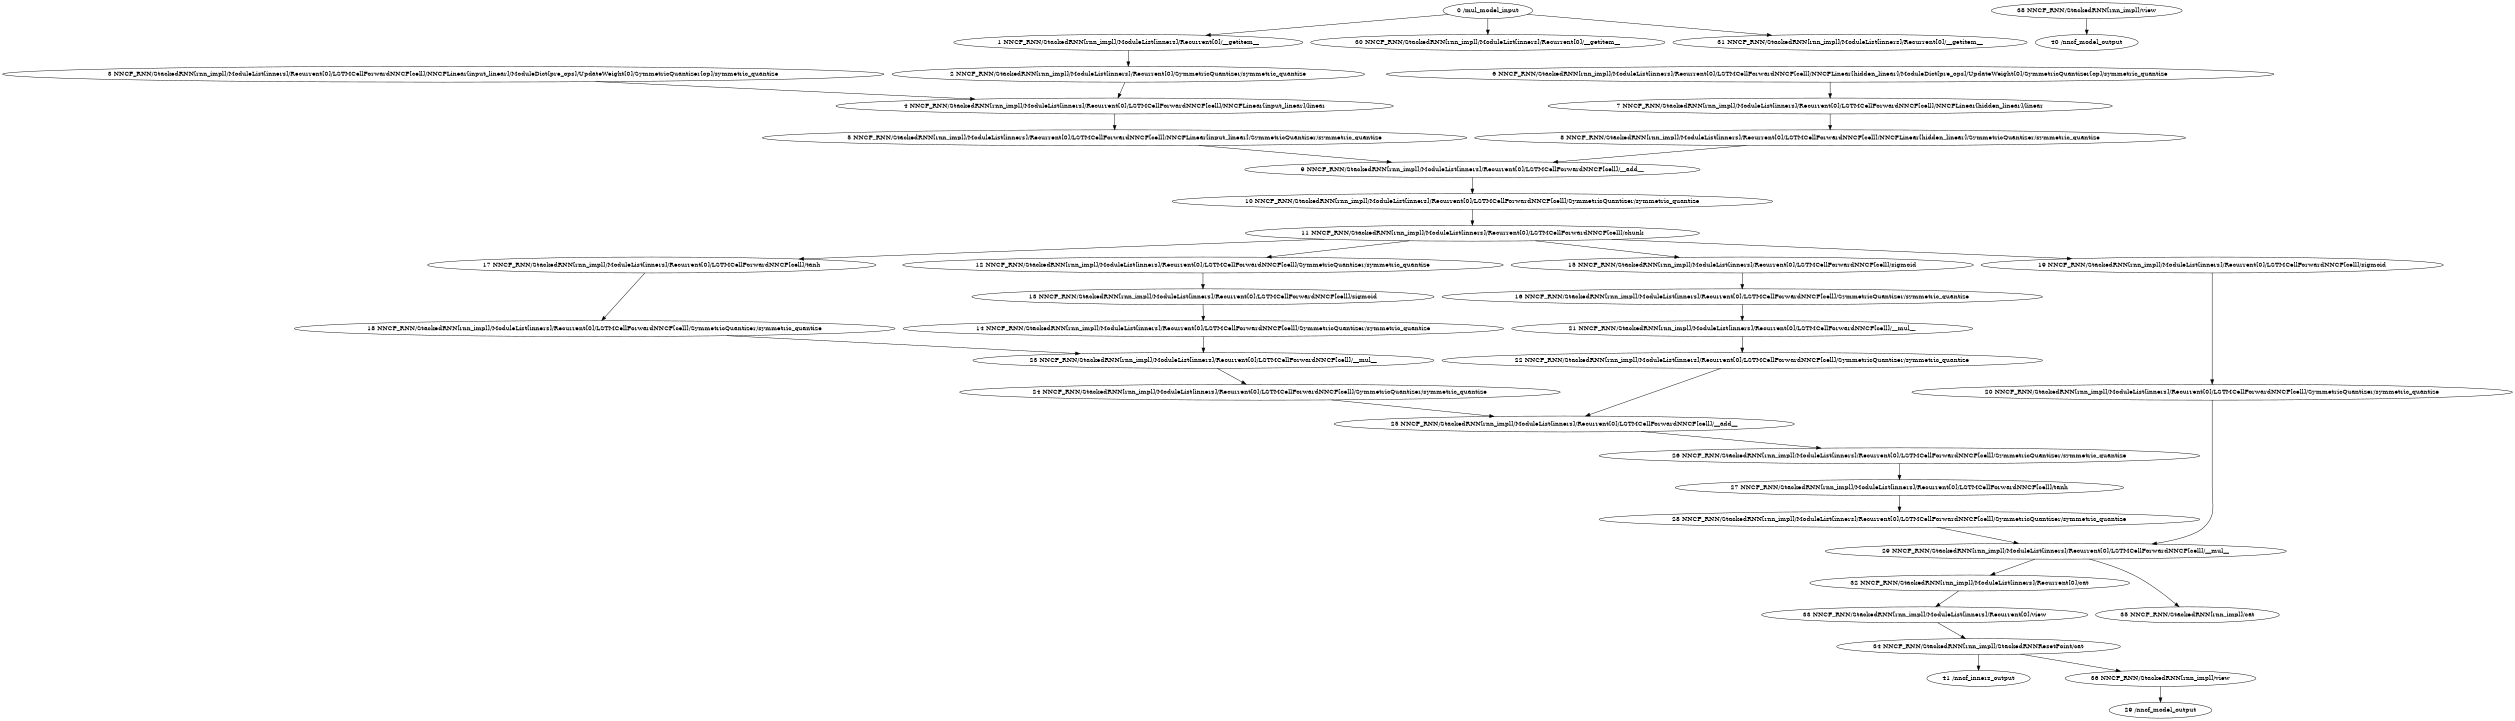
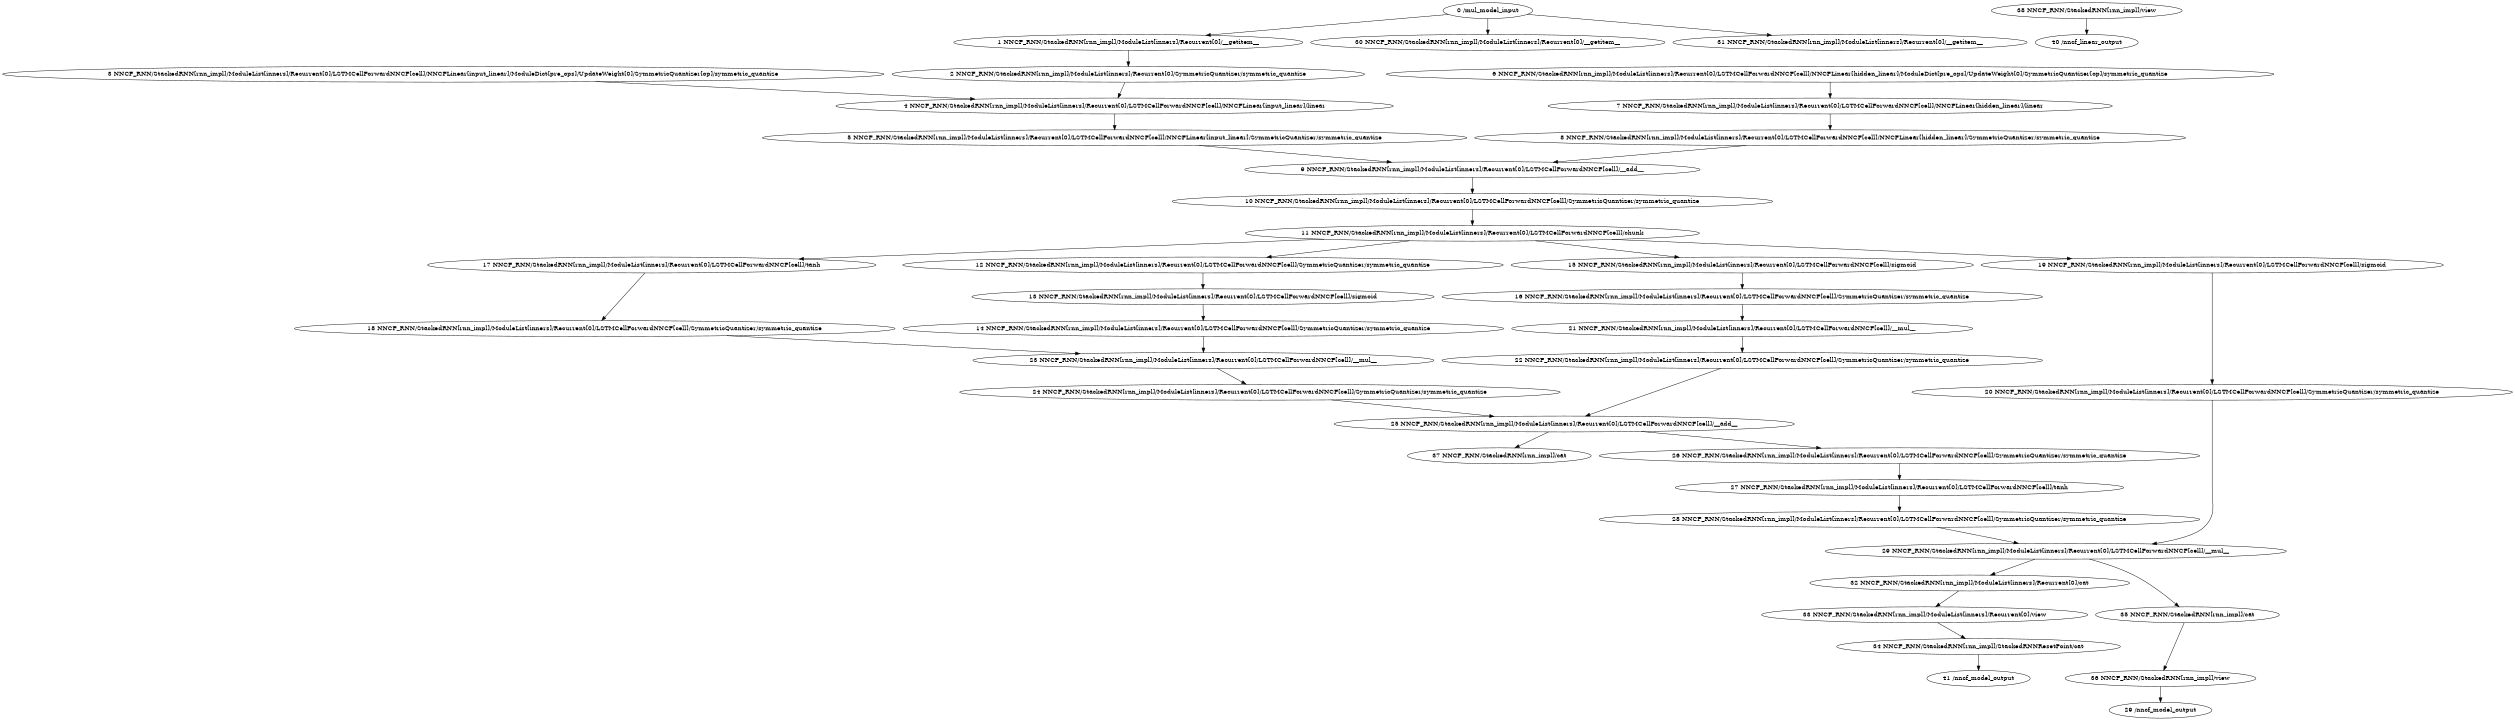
node "40 /nncf_model_output": label "40 /nncf_model_output" -> "40 /nncf_linear_output"
node "37 NNCF_RNN/StackedRNN[rnn_impl]/cat": added
edge "34 NNCF_RNN/StackedRNN[rnn_impl]/StackedRNNResetPoint/cat" -> "36 NNCF_RNN/StackedRNN[rnn_impl]/view": now "35 NNCF_RNN/StackedRNN[rnn_impl]/cat" -> "36 NNCF_RNN/StackedRNN[rnn_impl]/view"
node "41 /nncf_inners_output": label "41 /nncf_inners_output" -> "41 /nncf_model_output"
